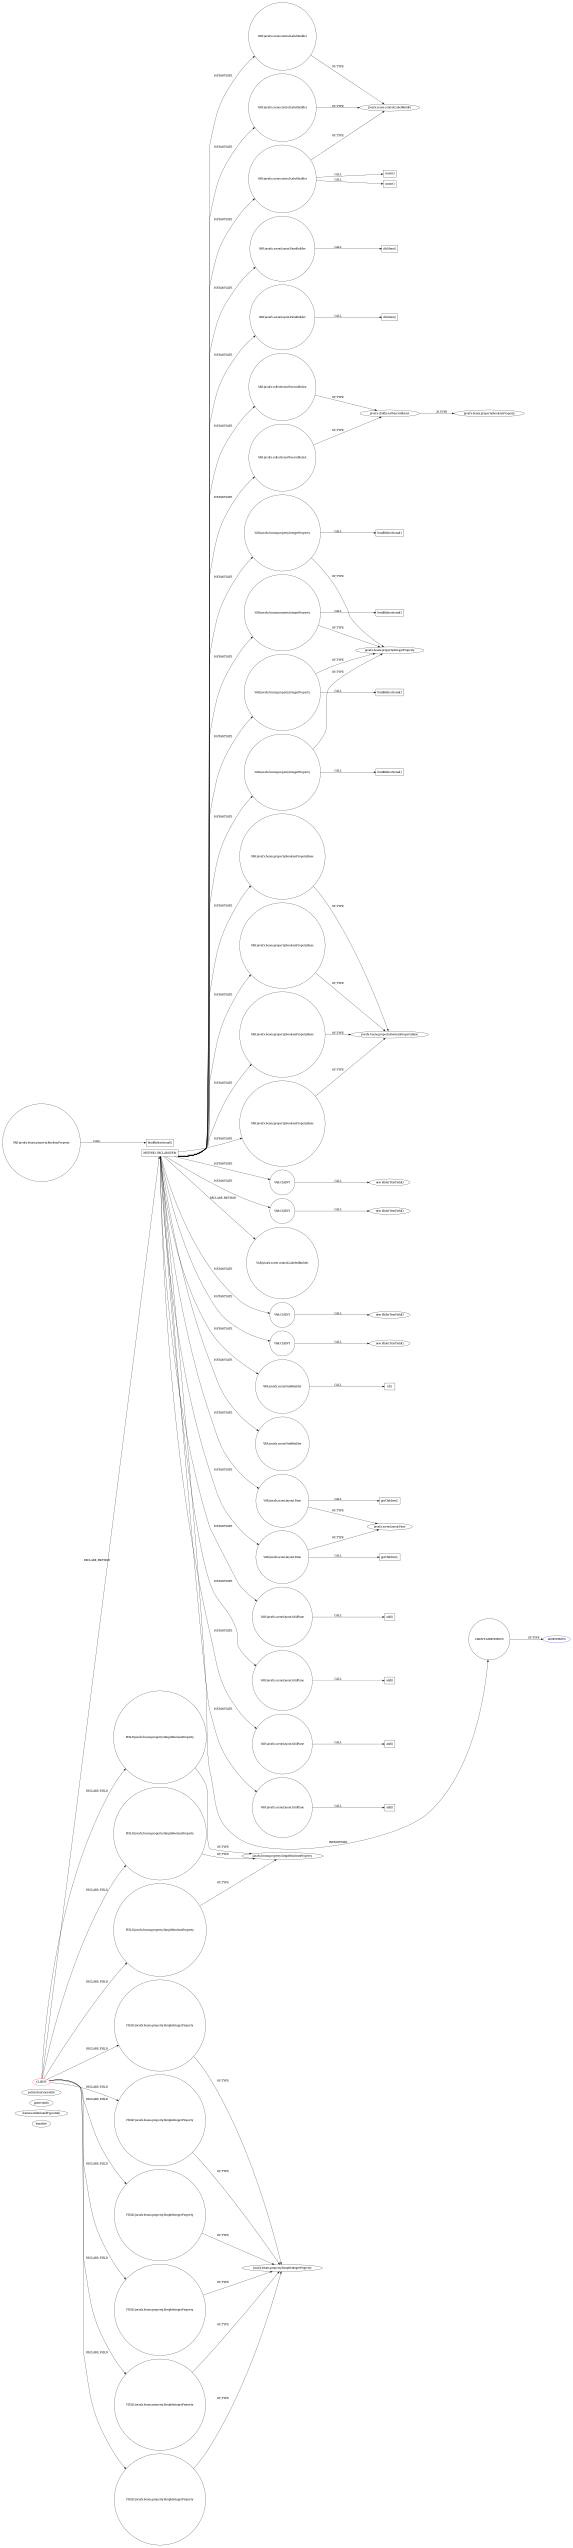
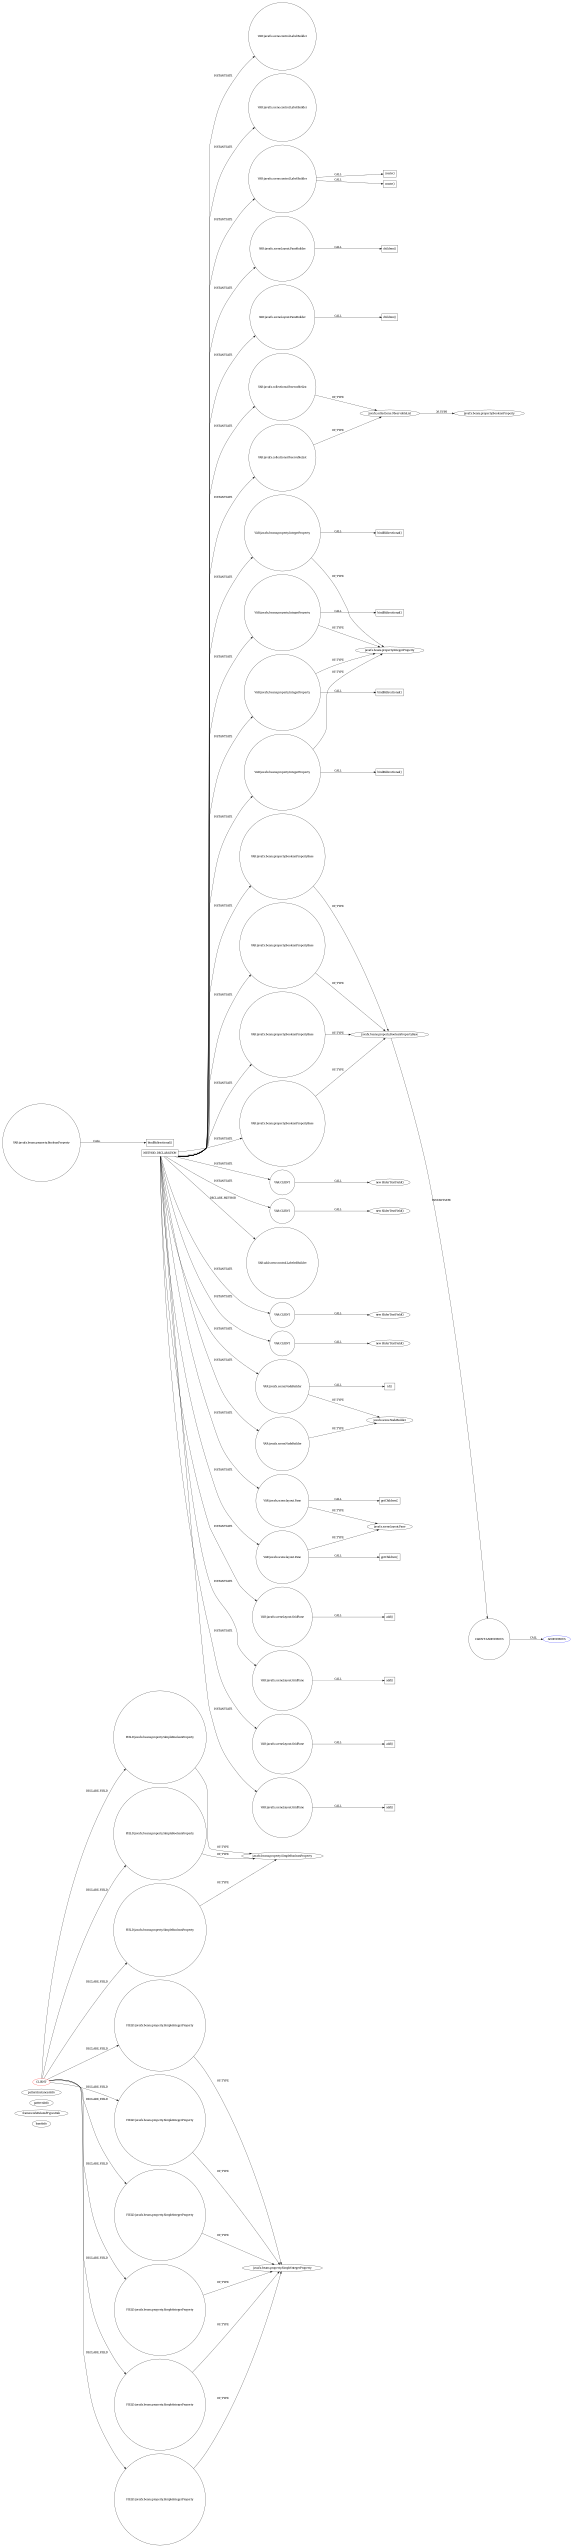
node "javafx.scene.control.LabelBuilder": removed
node "javafx.children.ObservableList": label "javafx.children.ObservableList" -> "javafx.collections.ObservableList"
node "VAR:javafx.scene.control.LabeledBuilder": label "VAR:javafx.scene.control.LabeledBuilder" -> "VAR:add.scene.control.LabeledBuilder"
node "javafx.scene.NodeBuilder": added
edge "CLIENT" -> "METHOD_DECLARATION": removed, label "DECLARE_METHOD"
edge "CLIENT:ANONYMOUS" -> "ANONYMOUS": label "OF_TYPE" -> "CALL"
edge "METHOD_DECLARATION" -> "CLIENT:ANONYMOUS": now "javafx.beans.property.BooleanPropertyBase" -> "CLIENT:ANONYMOUS"
